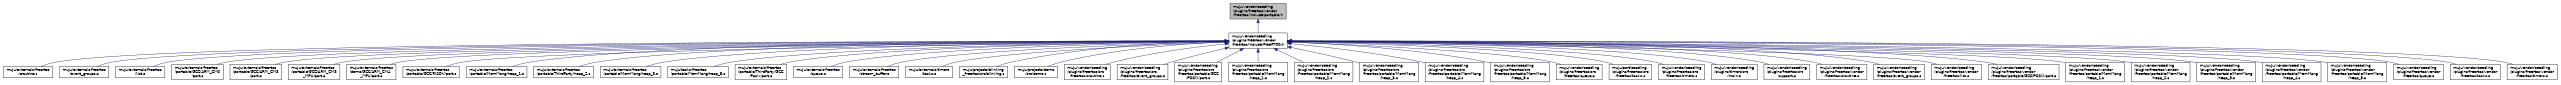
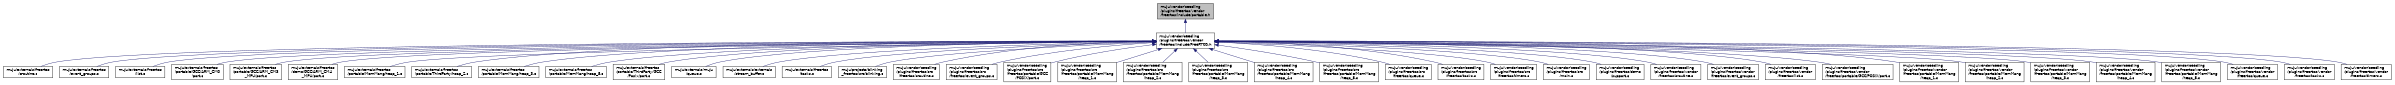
node "muju/externals/freertos /portable/GCC/ARM_CM3 /port.c": removed
node "muju/externals/freertos /portable/GCC/RISC-V/port.c": removed
node "muju/tasks/freertos /portable/MemMang/heap_5.c": label "muju/tasks/freertos /portable/MemMang/heap_5.c" -> "muju/externals/freertos /portable/MemMang/heap_5.c"
node "muju/externals/freertos /queue.c": label "muju/externals/freertos /queue.c" -> "muju/externals/muju /queue.c"
node "muju/externals/freertos /stream_buffer.c": label "muju/externals/freertos /stream_buffer.c" -> "muju/externals/externals /stream_buffer.c"
node "muju/externals/timers /tasks.c": label "muju/externals/timers /tasks.c" -> "muju/externals/freertos /tasks.c"
node "muju/projects/demo /src/demo.c": removed
node "muju/port/ceedling /plugins/freertos/src /freertos/tasks.c": label "muju/port/ceedling /plugins/freertos/src /freertos/tasks.c" -> "muju/vendor/ceedling /plugins/freertos/src /freertos/tasks.c"
node "muju/vendor/ceedling /plugins/timers/src /main.c": label "muju/vendor/ceedling /plugins/timers/src /main.c" -> "muju/vendor/ceedling /plugins/freertos/src /main.c"
node "muju/vendor/ceedling /plugins/freertos/src /support.c": label "muju/vendor/ceedling /plugins/freertos/src /support.c" -> "muju/vendor/ceedling /plugins/freertos/demo /support.c"
